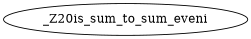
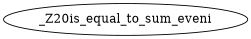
node "_Z20is_sum_to_sum_eveni": label "_Z20is_sum_to_sum_eveni" -> "_Z20is_equal_to_sum_eveni"
